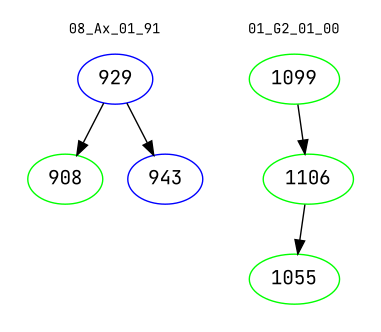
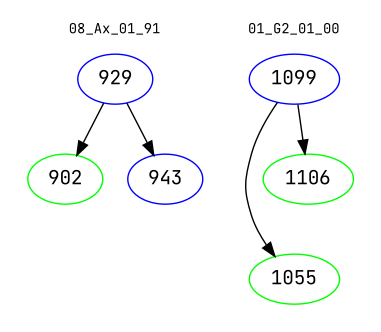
node "1099": color green -> blue
node "908": label "908" -> "902"
edge "1106" -> "1055": now "1099" -> "1055"
